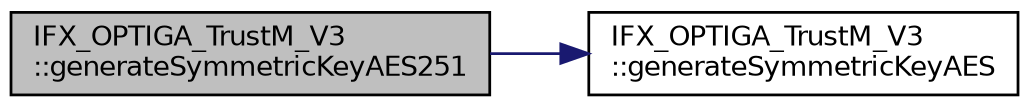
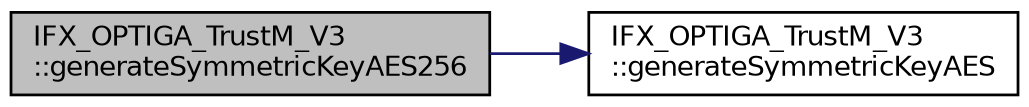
node "IFX_OPTIGA_TrustM_V3 ::generateSymmetricKeyAES251": label "IFX_OPTIGA_TrustM_V3 ::generateSymmetricKeyAES251" -> "IFX_OPTIGA_TrustM_V3 ::generateSymmetricKeyAES256"
